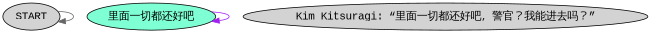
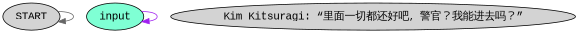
node "里面一切都还好吧": label "里面一切都还好吧" -> "input"
